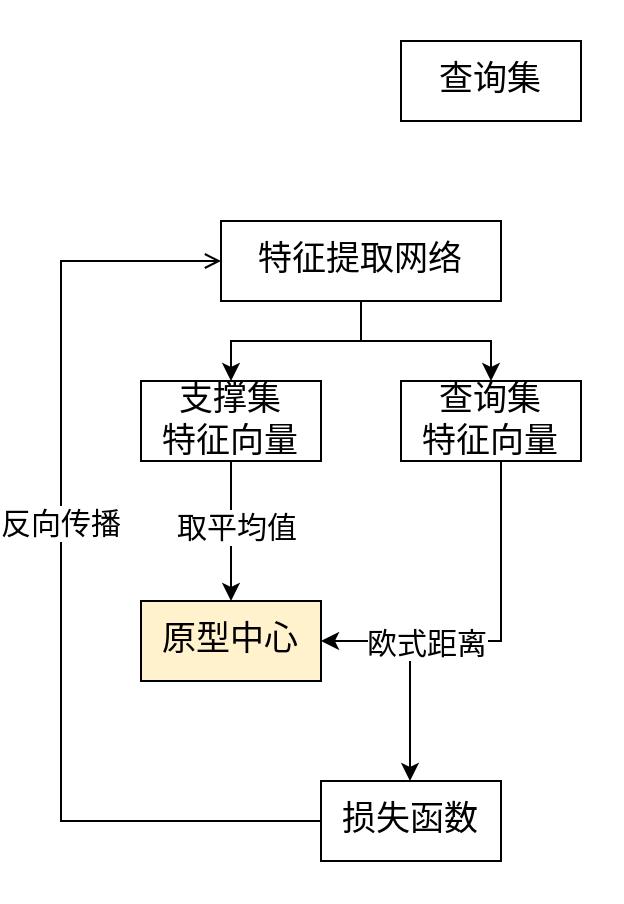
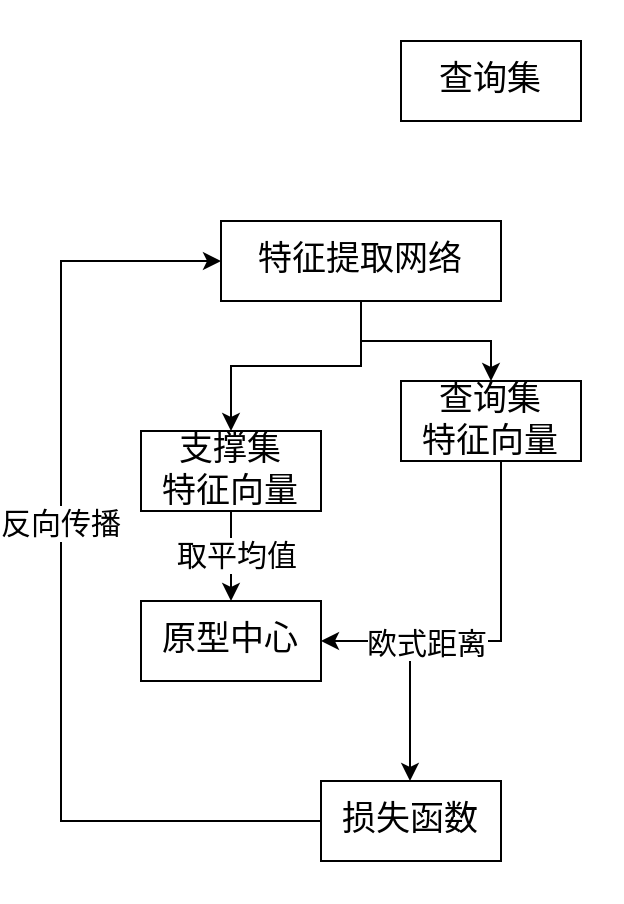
edge "损失函数" -> "特征提取网络": arrowhead open -> classic
node "支撑集 特征向量": moved (231, 421) -> (231, 471)
node "原型中心": fillcolor #fff2cc -> #ffffff
